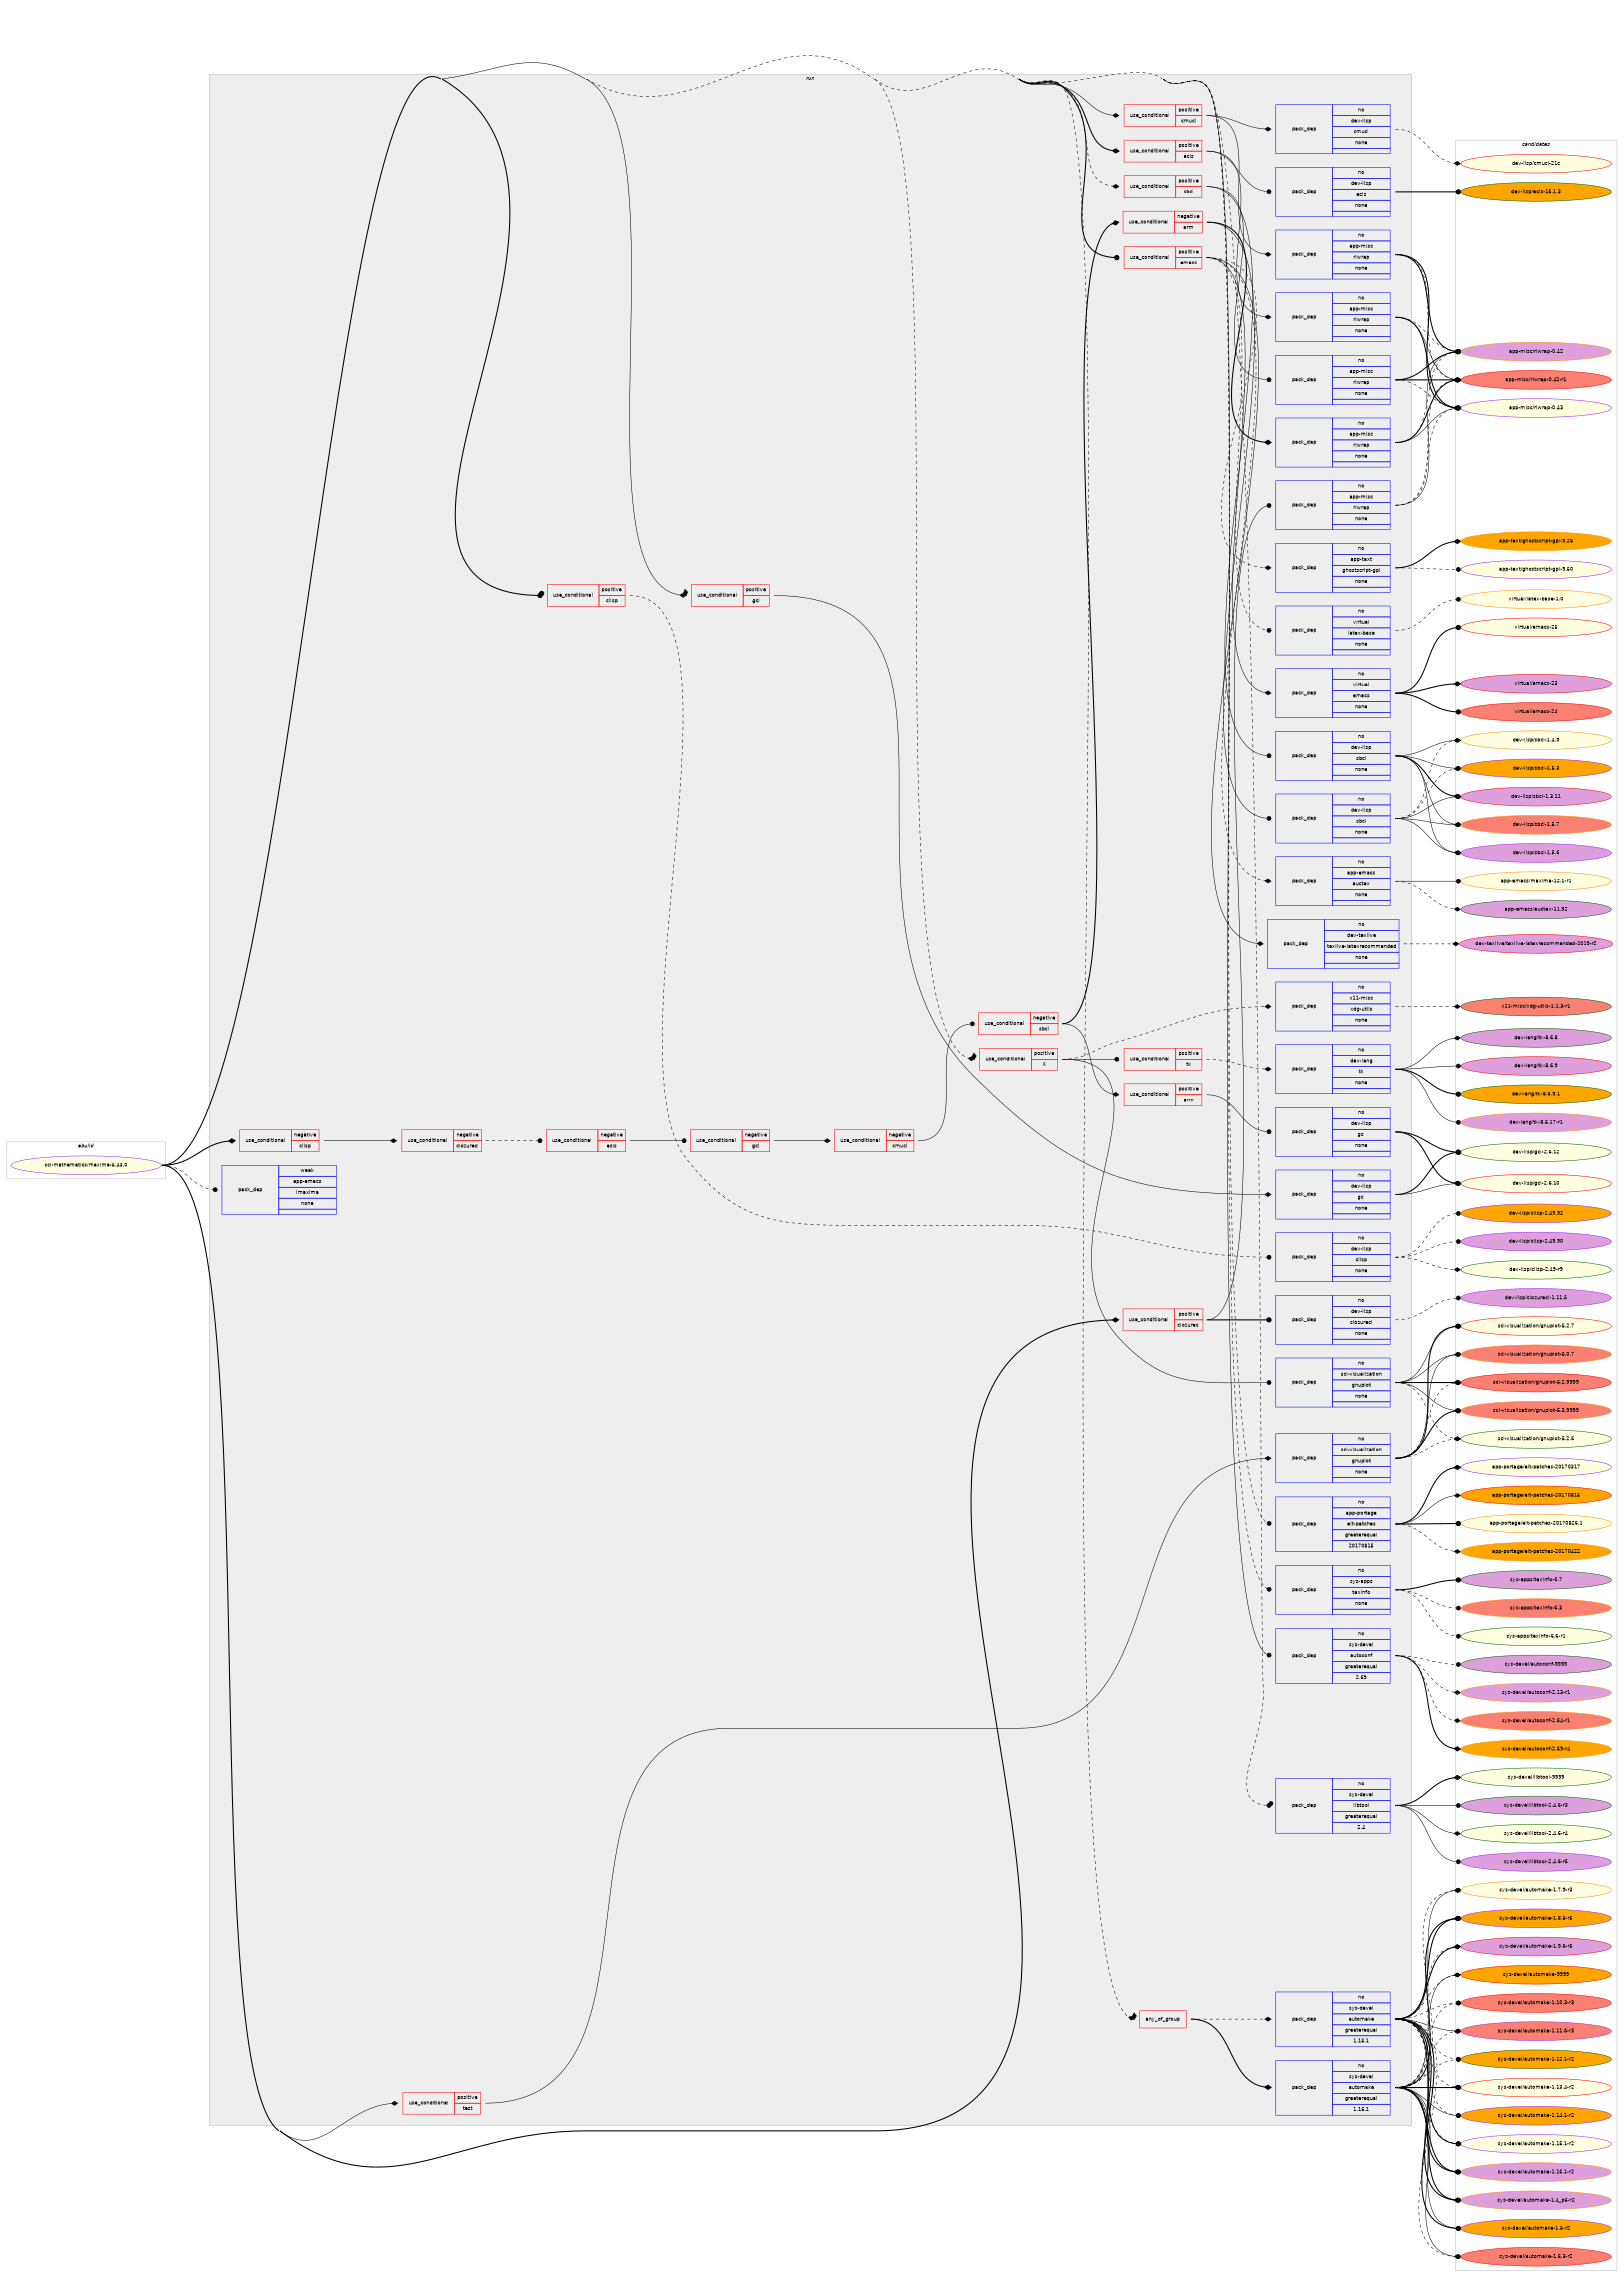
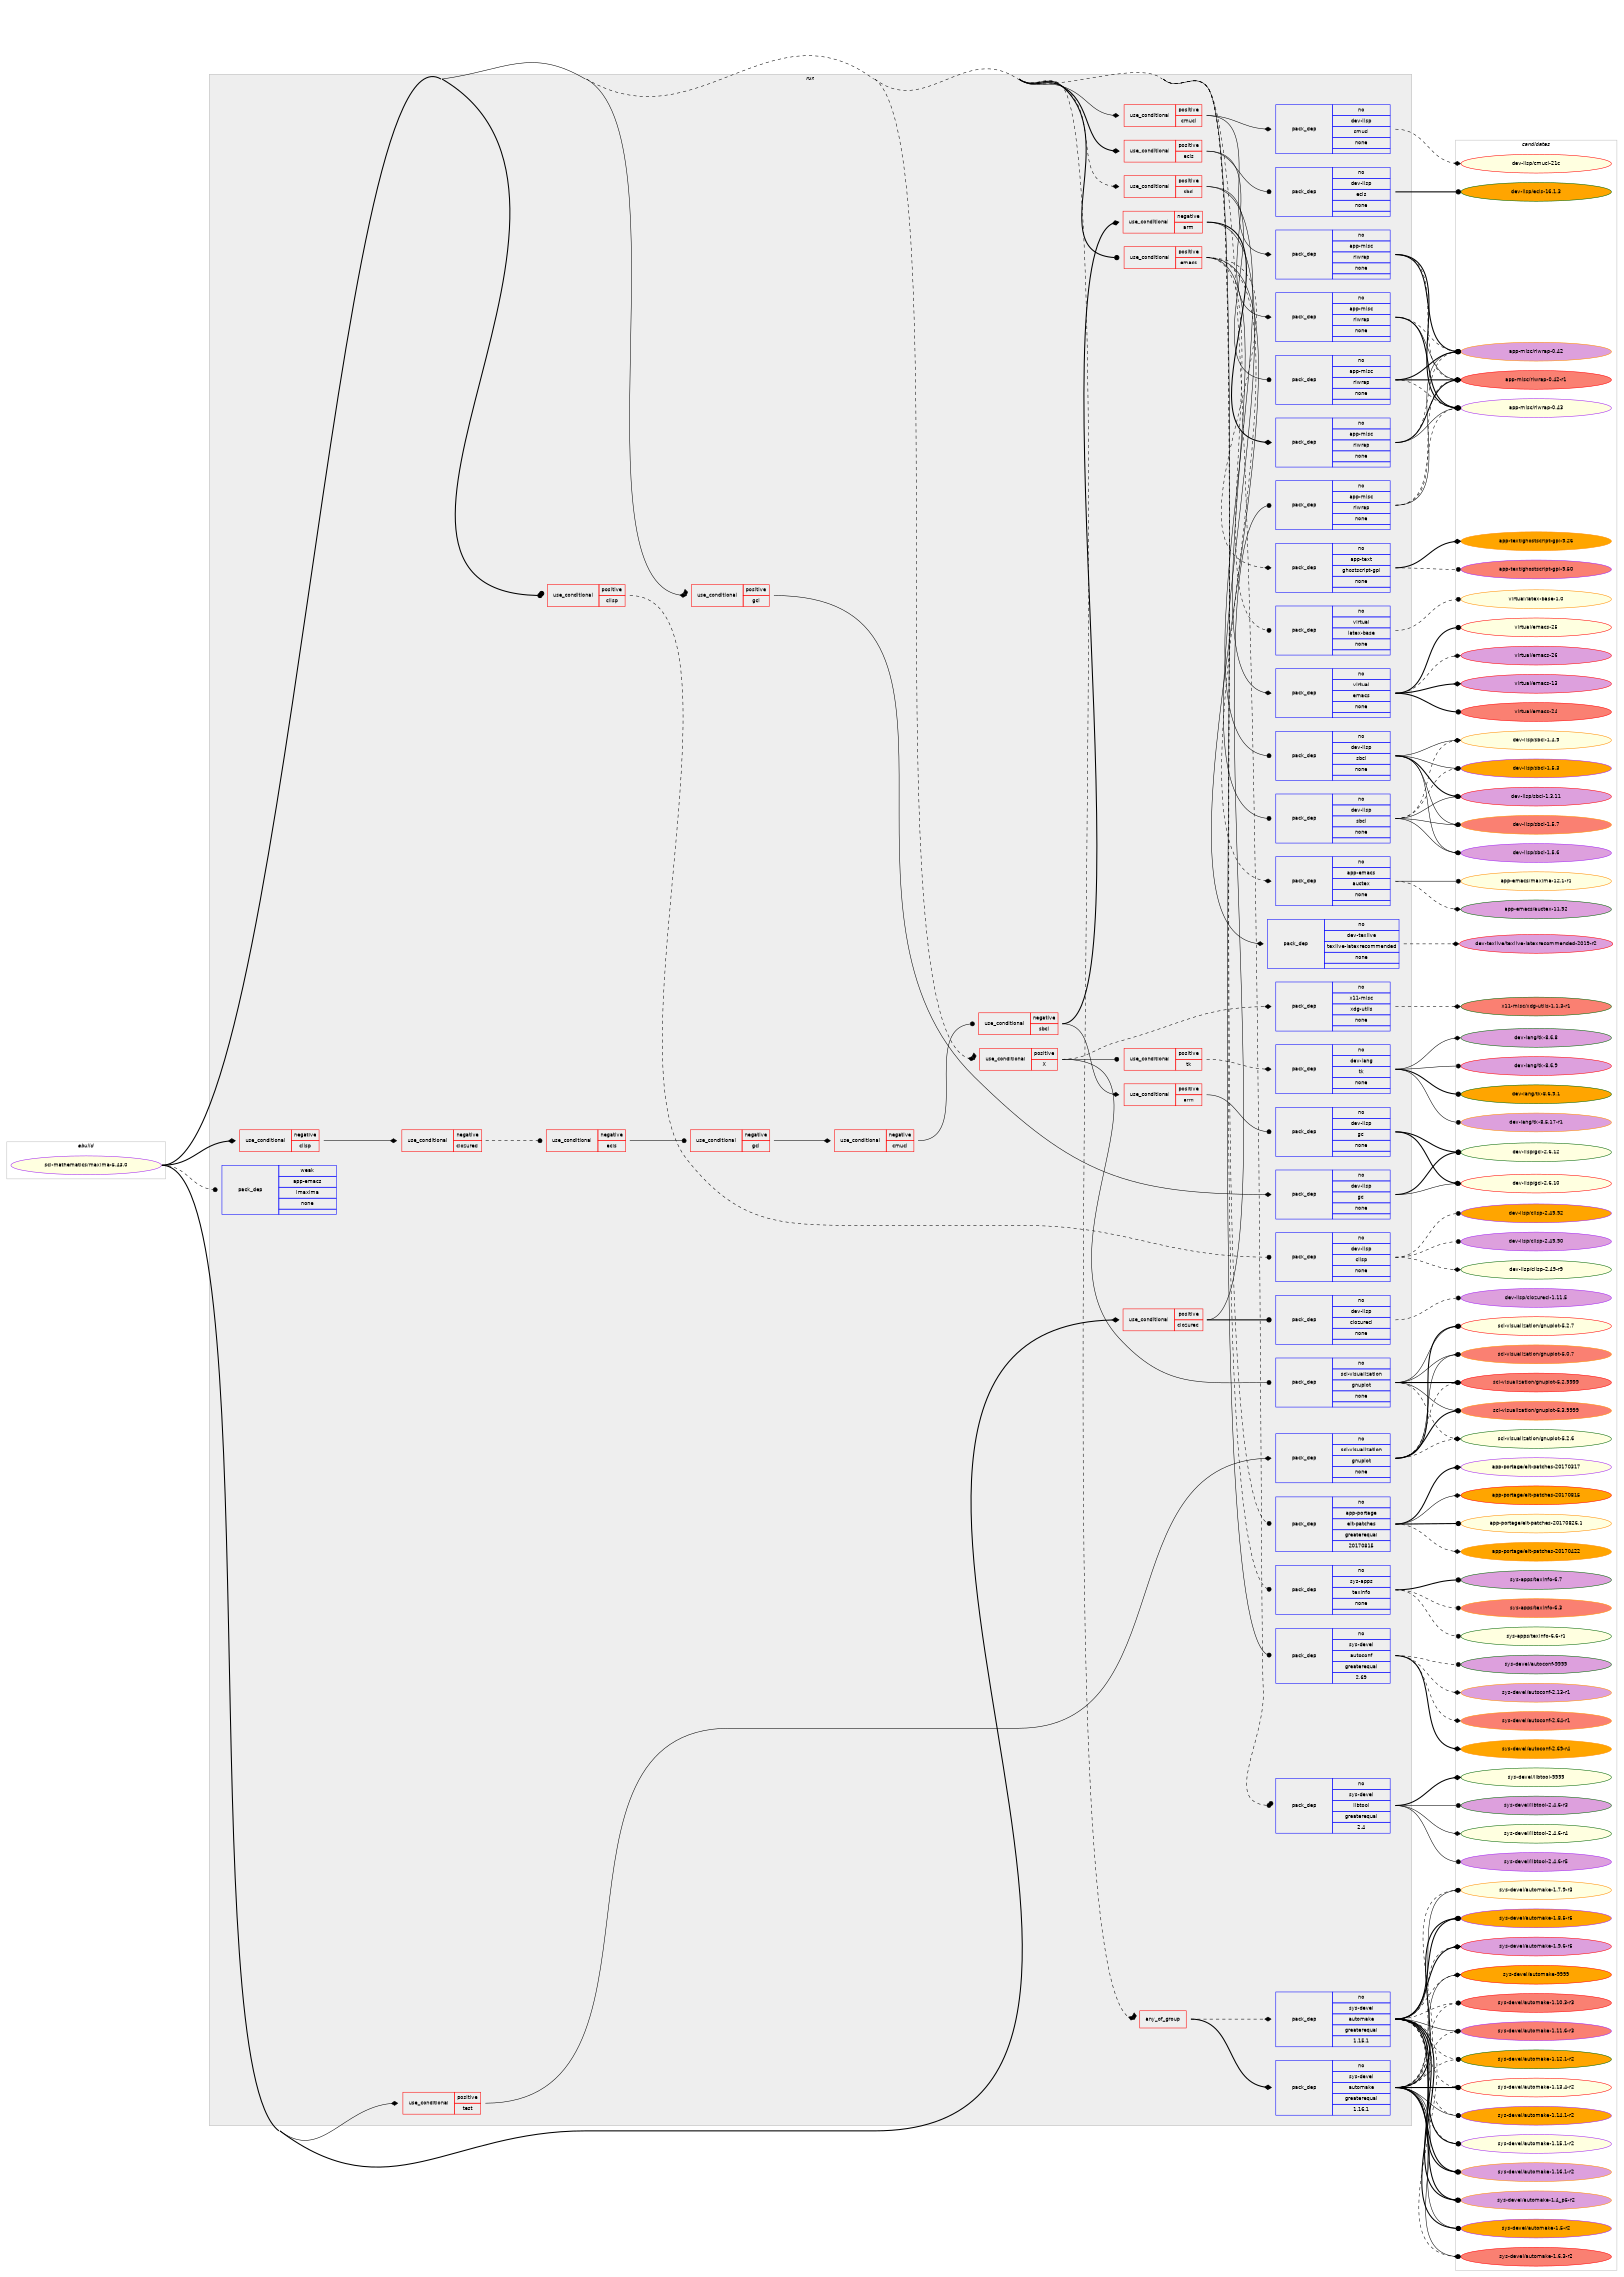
node "app-text/ghostscript-gpl-9.50": fillcolor lightyellow -> salmon
node "virtual/emacs-26": added
node "virtual/emacs-23": label "virtual/emacs-23" -> "virtual/emacs-13"
